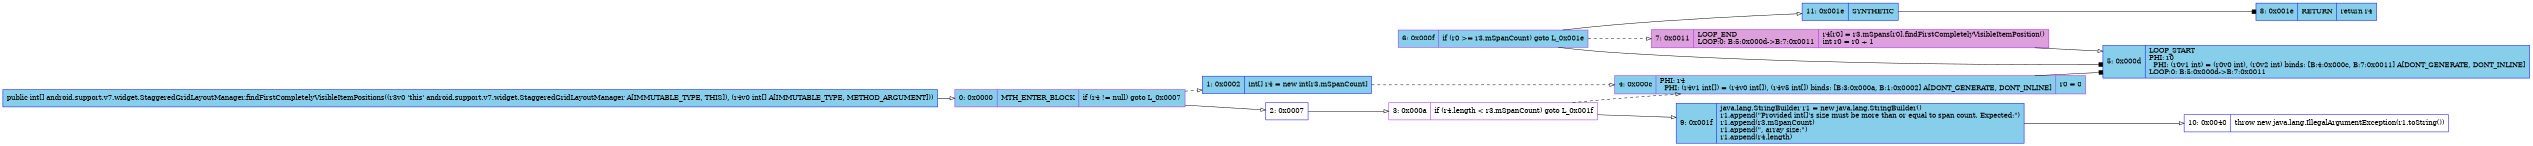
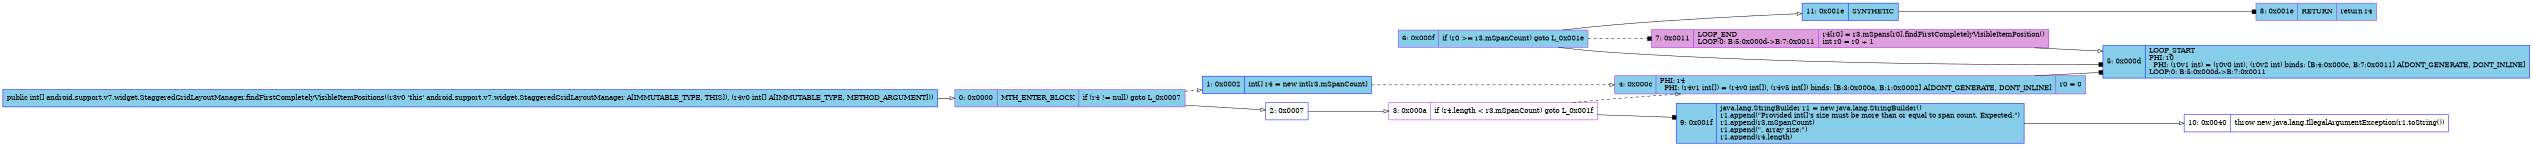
node "8: 0x001e": color blue -> purple
edge "6: 0x000f" -> "7: 0x0011": arrowhead onormal -> box
edge "3: 0x000a" -> "9: 0x001f": arrowhead onormal -> box
